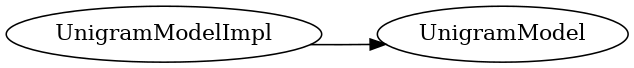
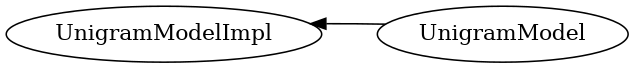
edge "UnigramModelImpl" -> "UnigramModel": reversed
